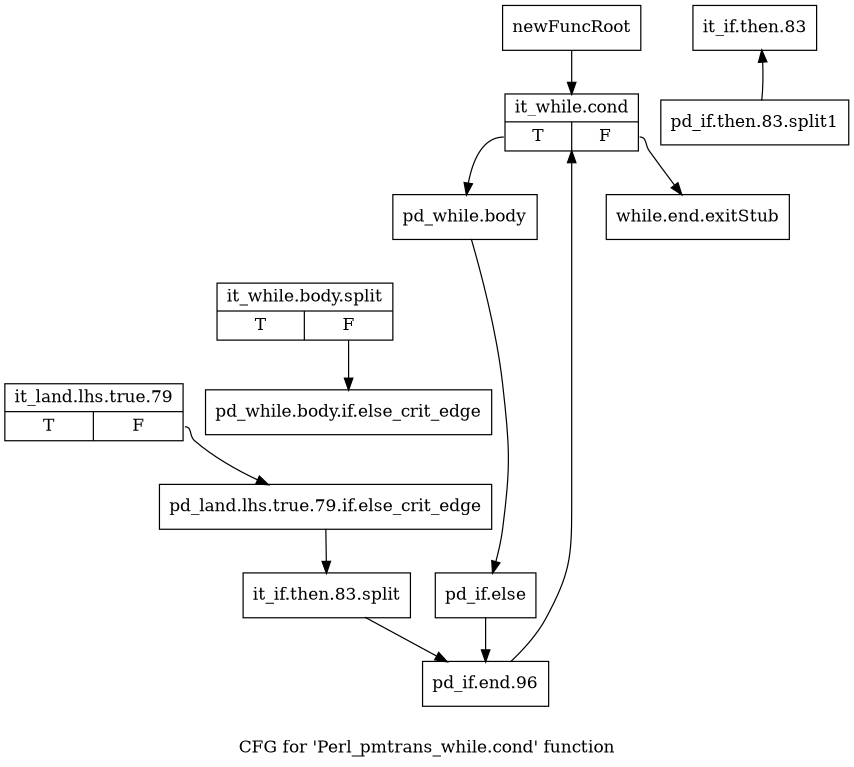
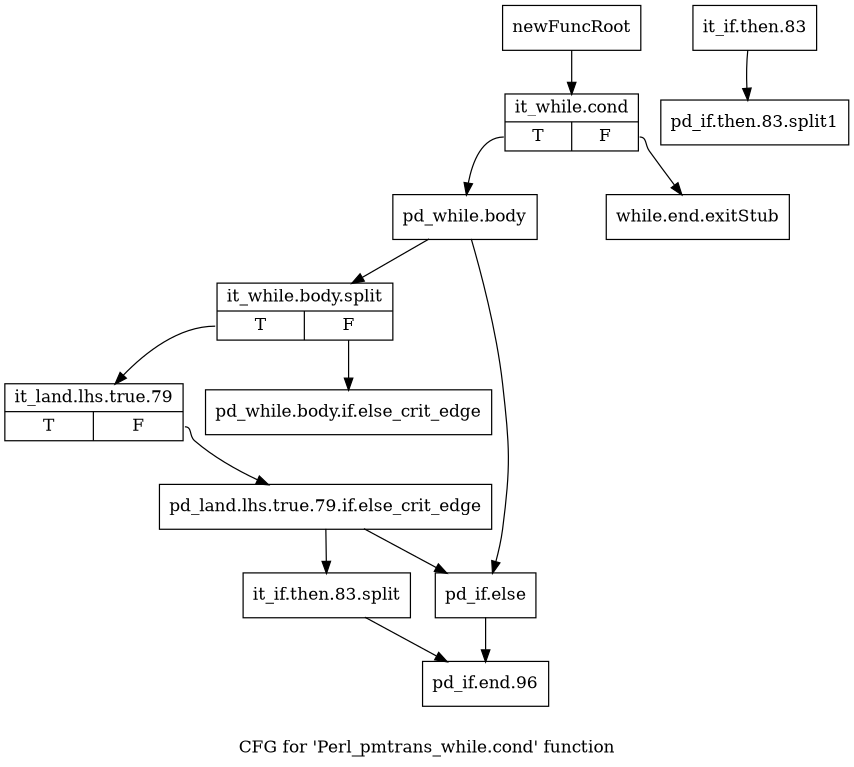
edge "pd_if.then.83.split1" -> "it_if.then.83": reversed
edge "pd_while.body" -> "it_while.body.split": added
edge "it_while.body.split" -> "it_land.lhs.true.79": added
edge "pd_if.end.96" -> "it_while.cond": removed
edge "pd_land.lhs.true.79.if.else_crit_edge" -> "pd_if.else": added
